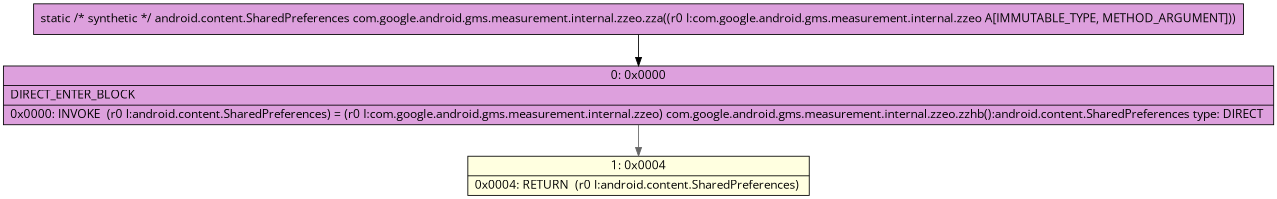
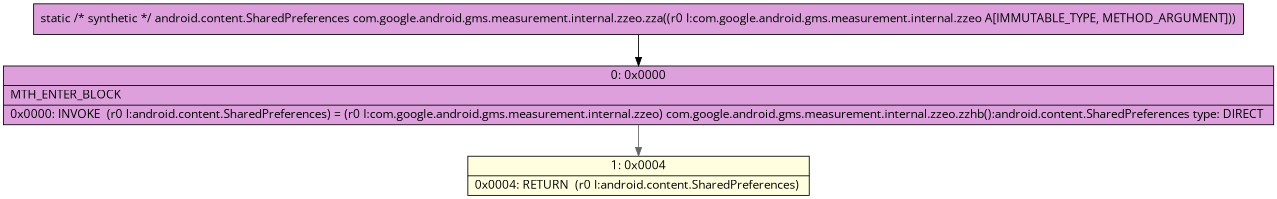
node "0: 0x0000": text "DIRECT_ENTER_BLOCK" -> "MTH_ENTER_BLOCK"
